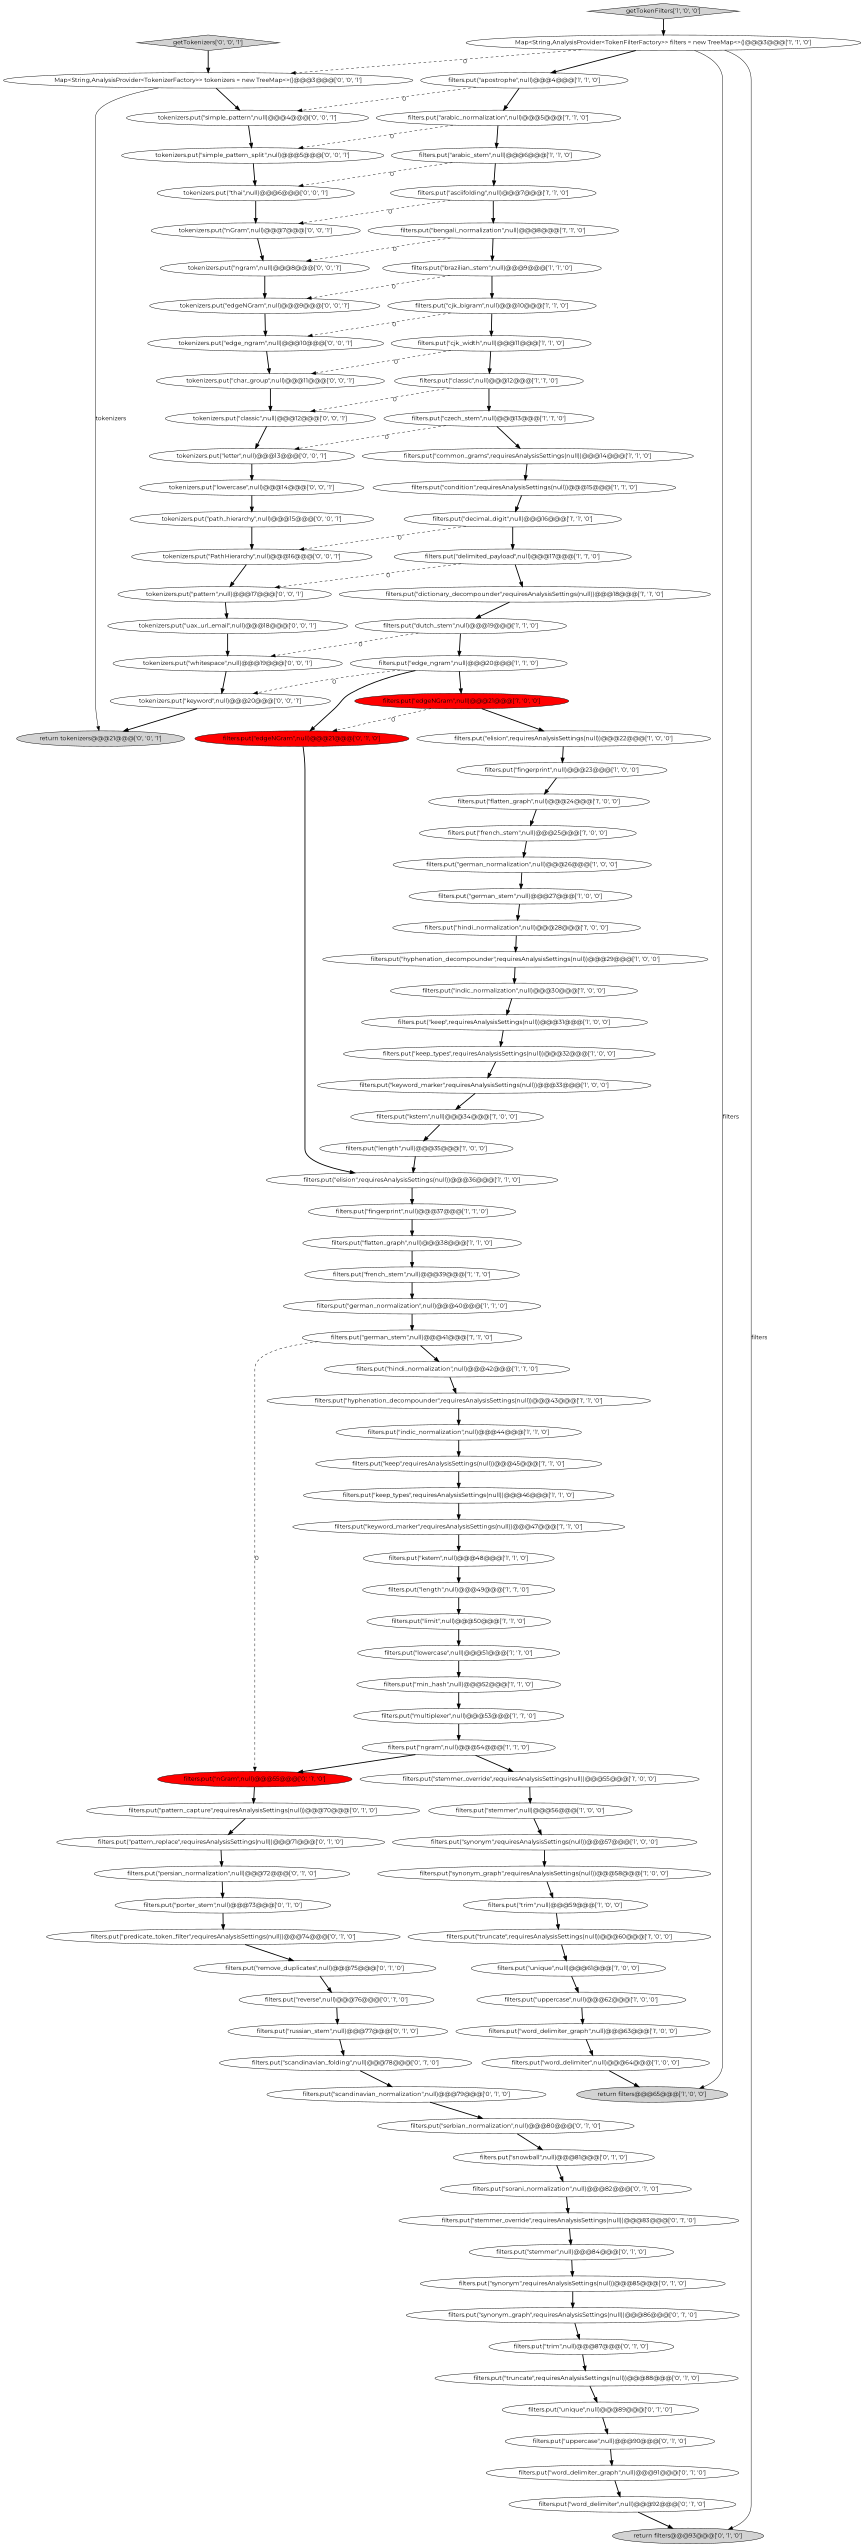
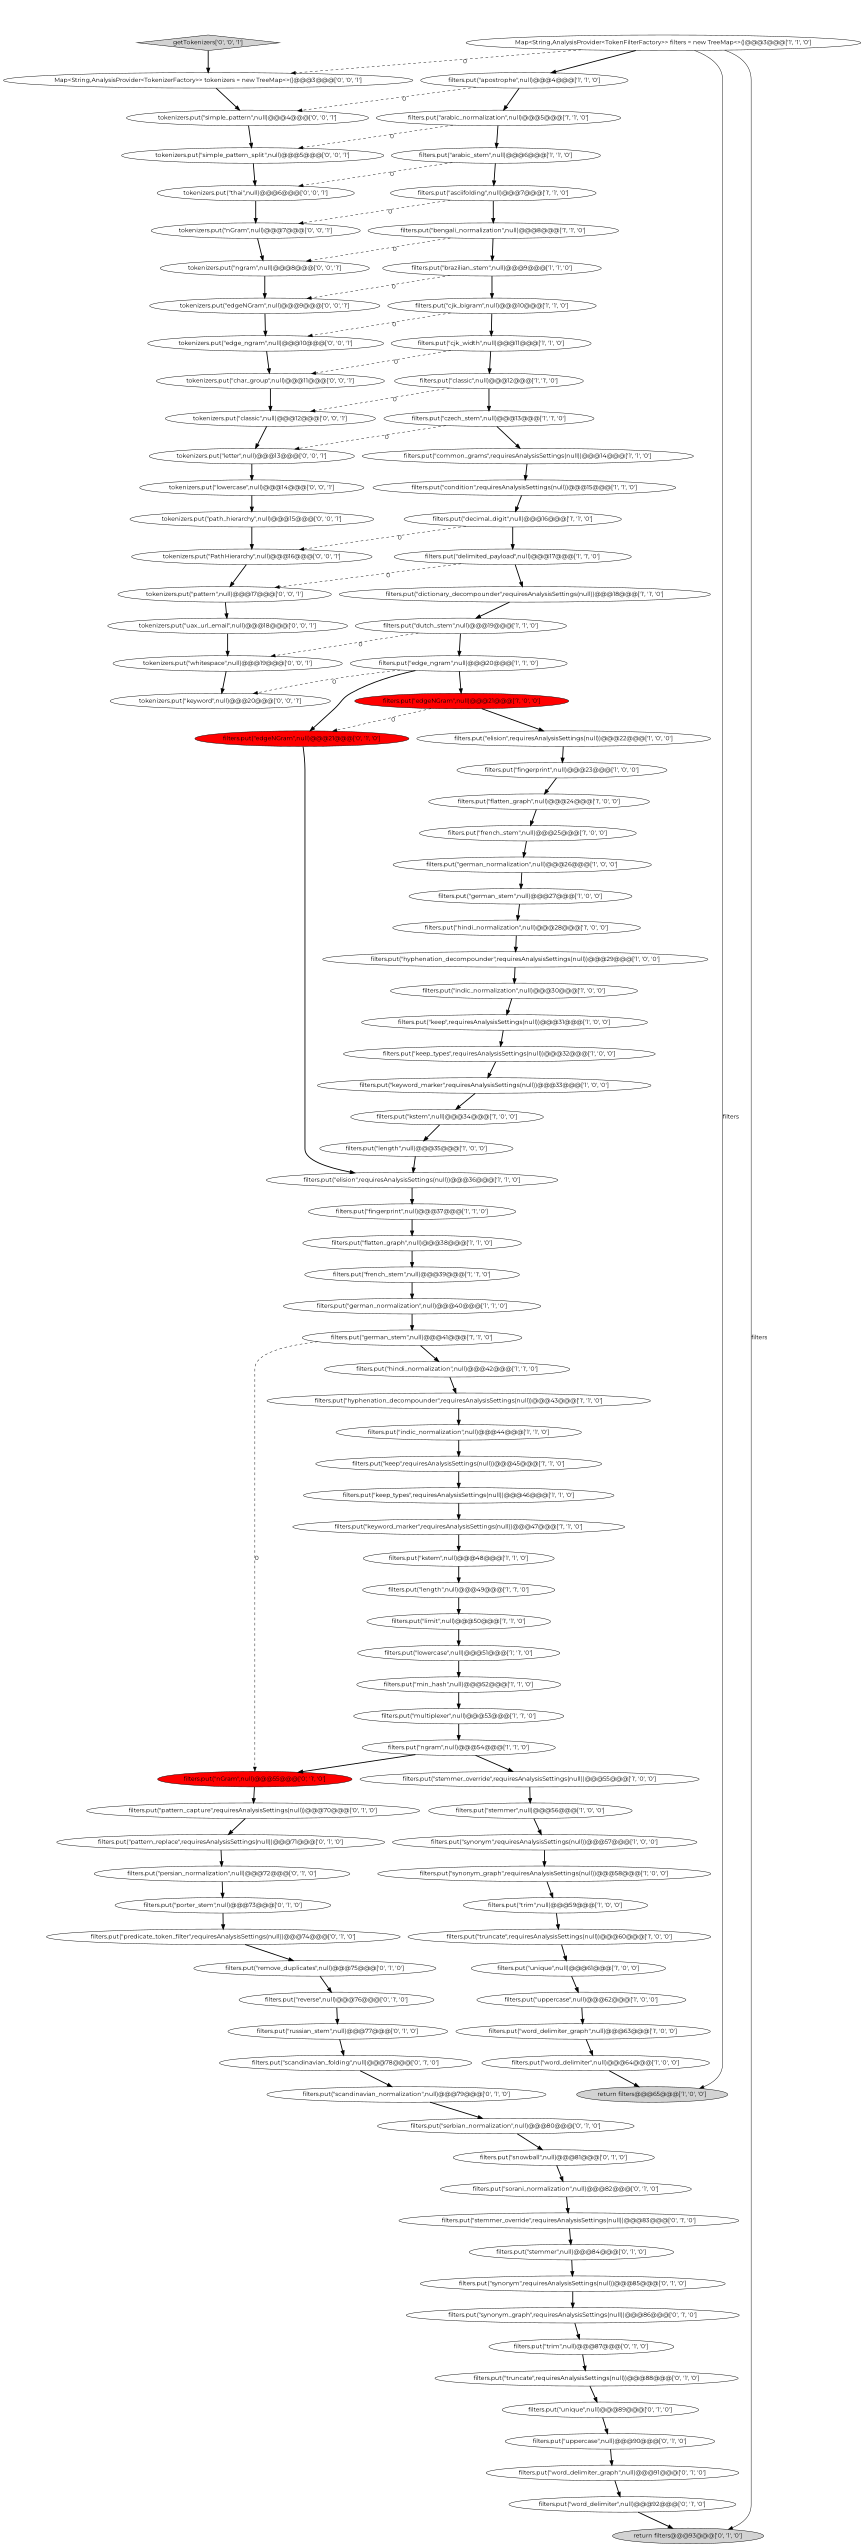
node "getTokenFilters['1', '0', '0']": removed
node "return tokenizers@@@21@@@['0', '0', '1']": removed
